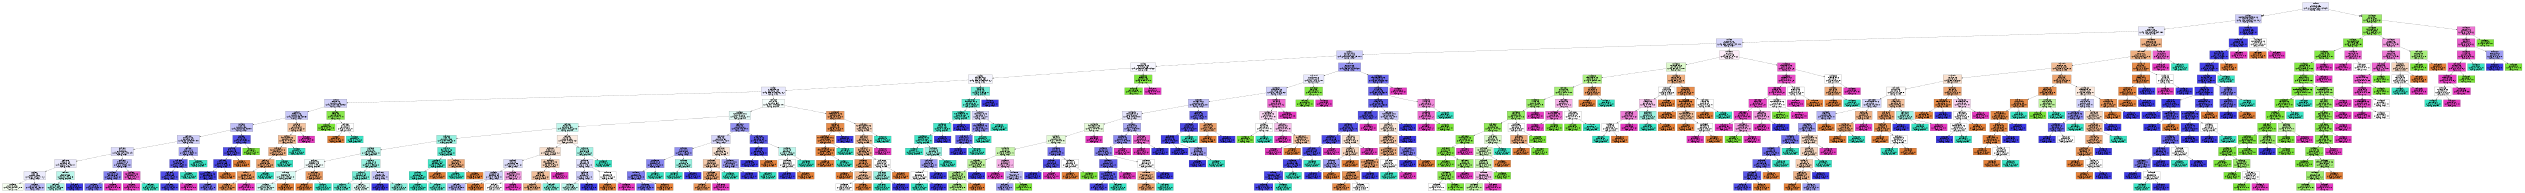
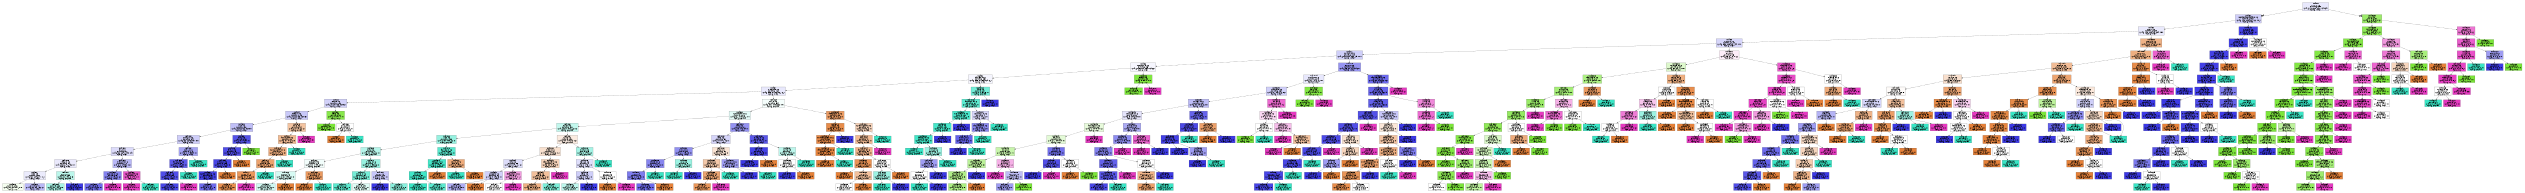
node "node #584": text "cilantro = 21" -> "samples = 21"
edge "node #465" -> "node #466": now "node #465" -> "node #474"
